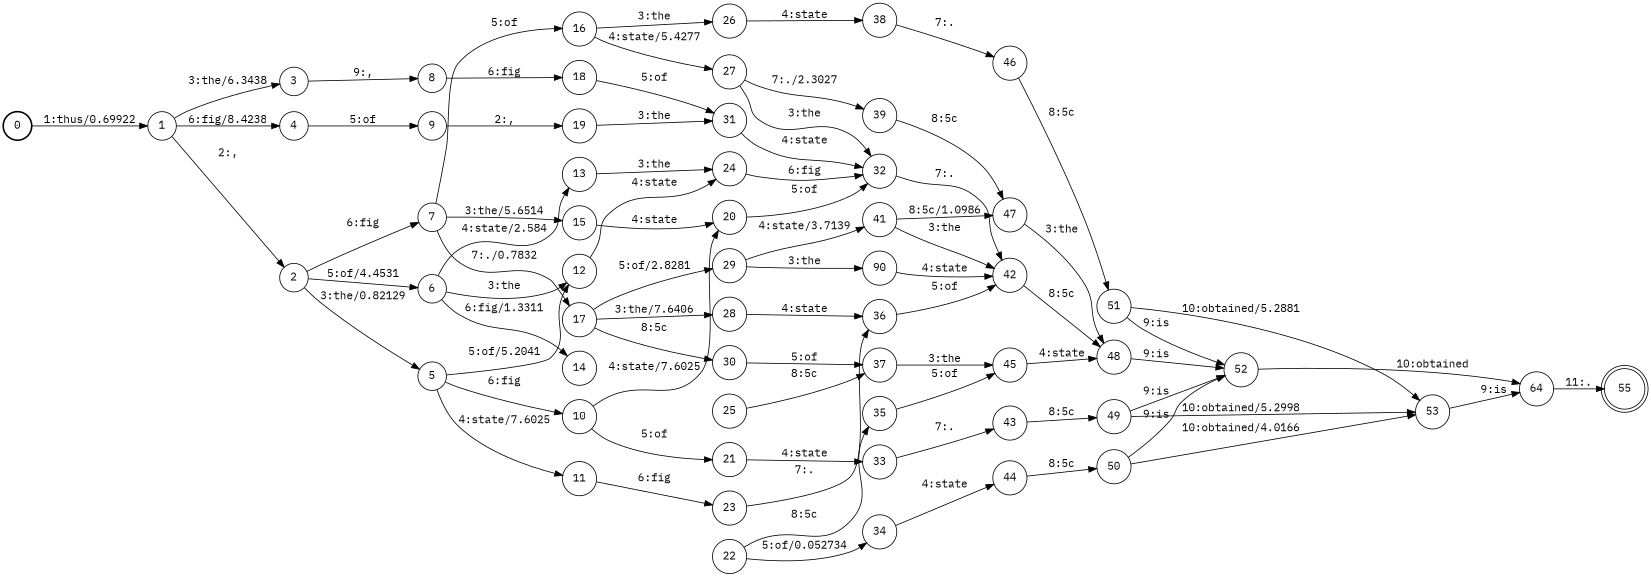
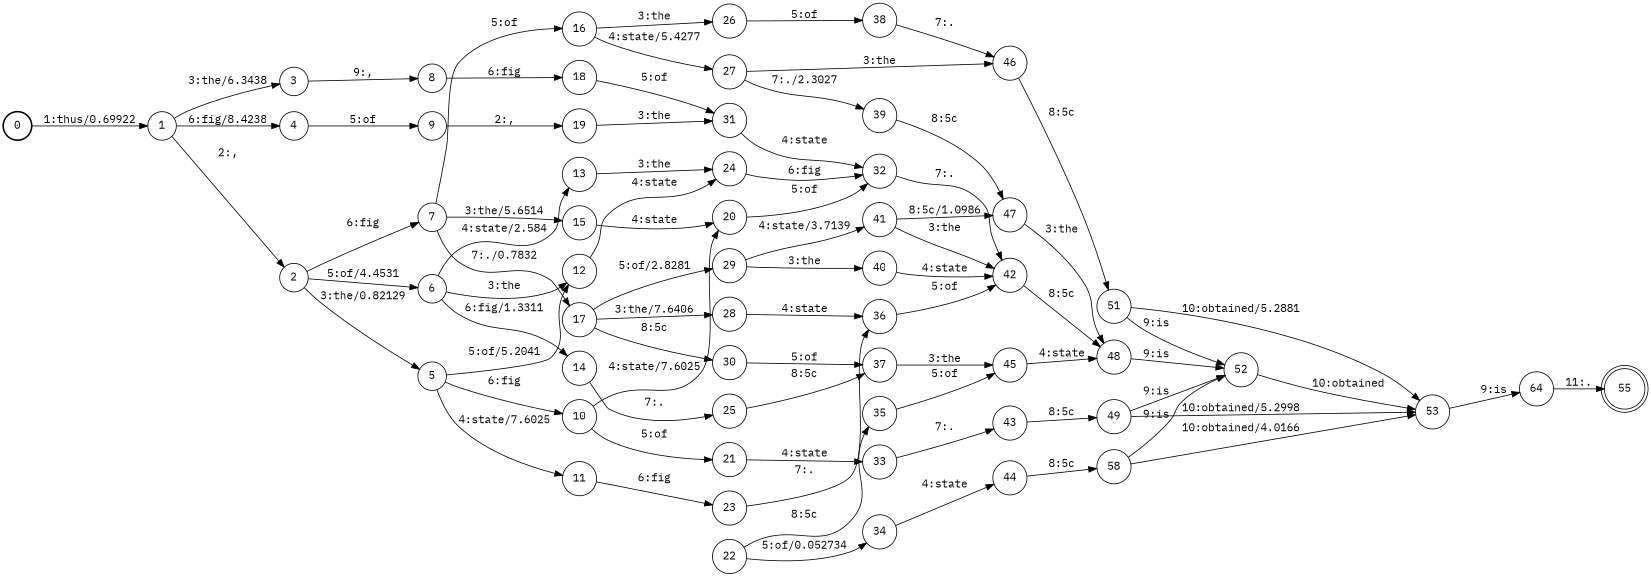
edge "26" -> "38": label "4:state" -> "5:of"
edge "27" -> "32": now "27" -> "46"
node "90": label "90" -> "40"
edge "52" -> "64": now "52" -> "53"
edge "14" -> "25": added, label "7:."
node "50": label "50" -> "58"
